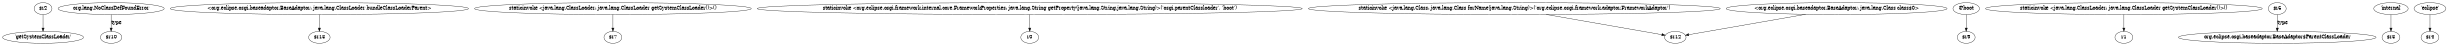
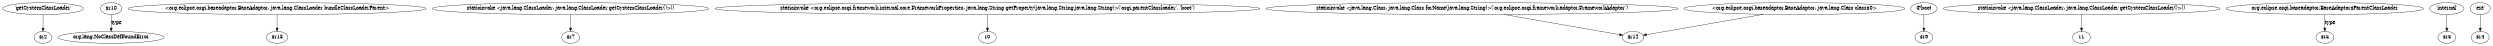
node "'eclipse'": label "'eclipse'" -> "'ext'"
edge "$r2" -> "'getSystemClassLoader'": reversed
edge "org.lang.NoClassDefFoundError" -> "$r10": reversed
edge "$r5" -> "org.eclipse.osgi.baseadaptor.BaseAdaptor$ParentClassLoader": reversed
